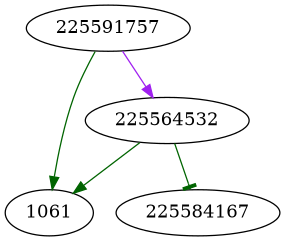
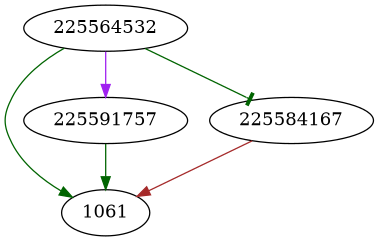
edge "225591757" -> "225564532": reversed
edge "225584167" -> "1061": added
